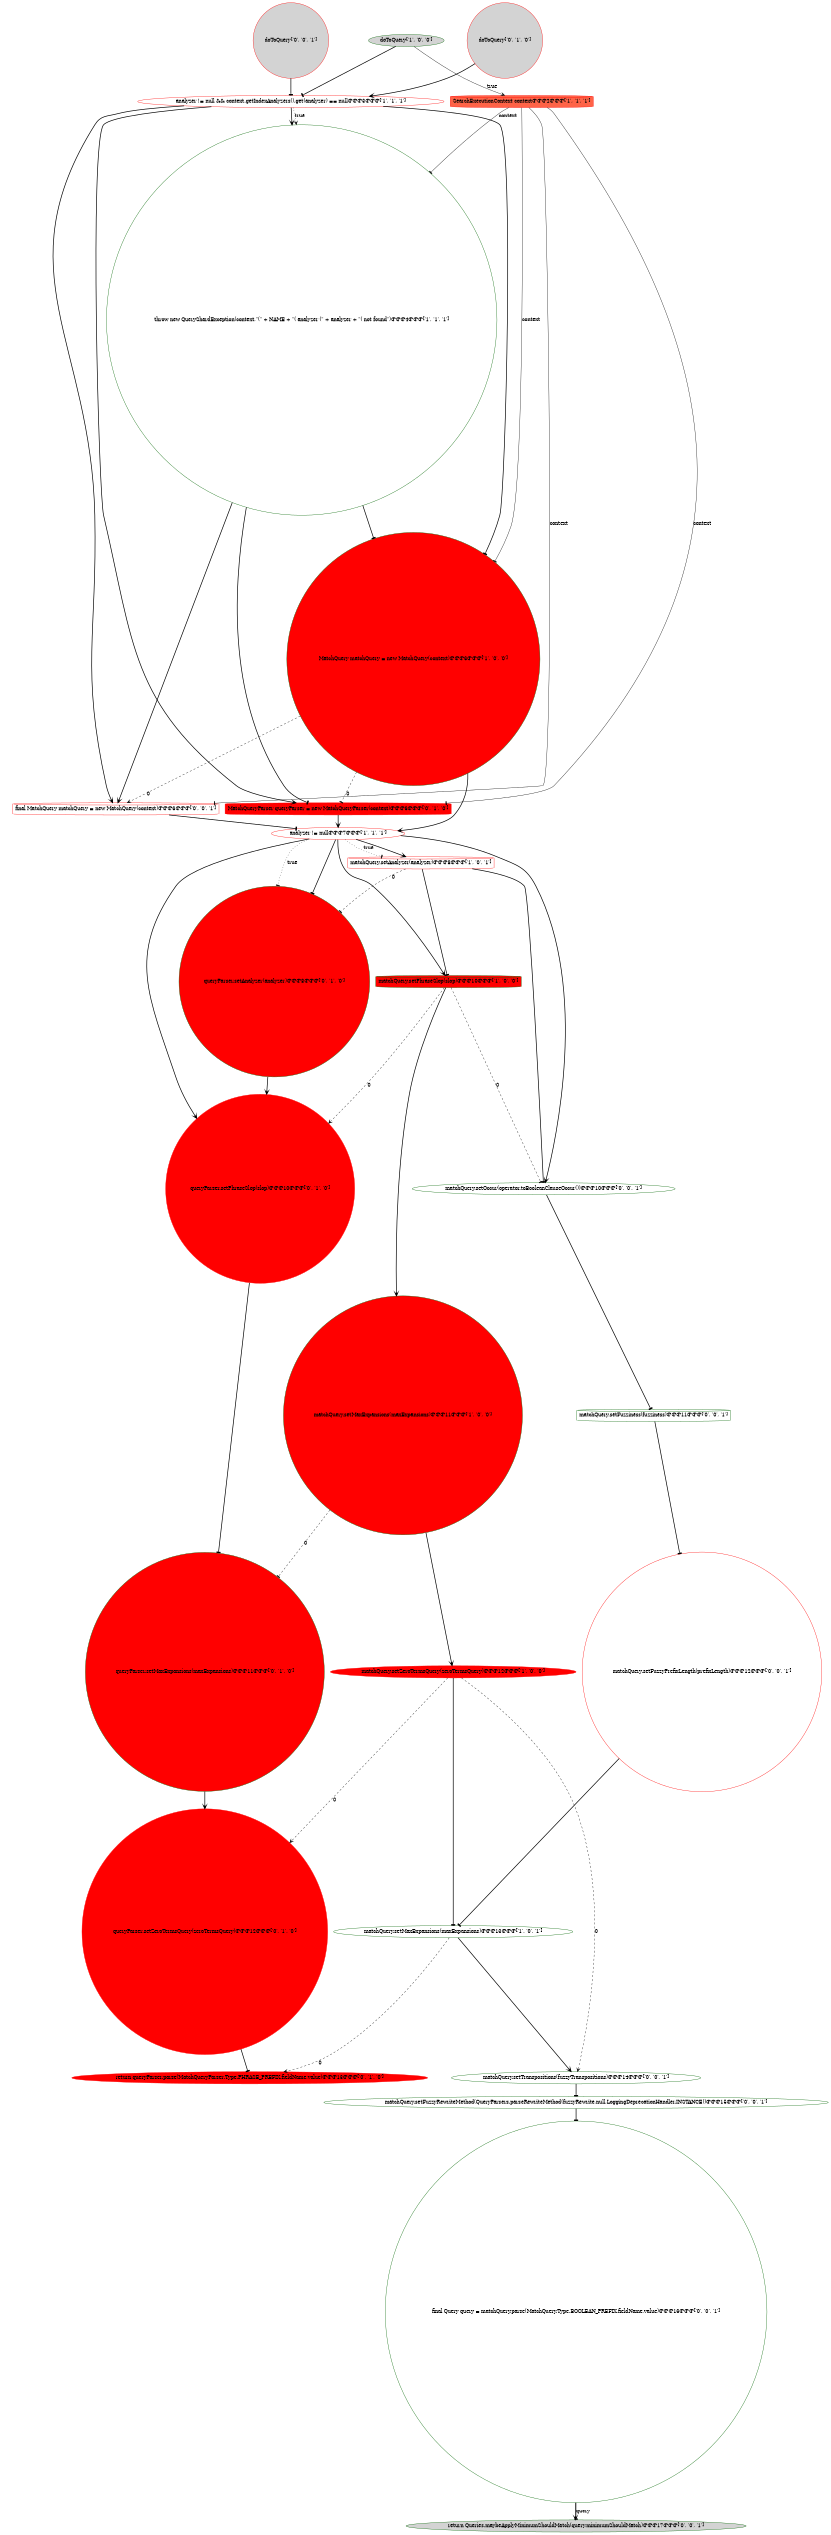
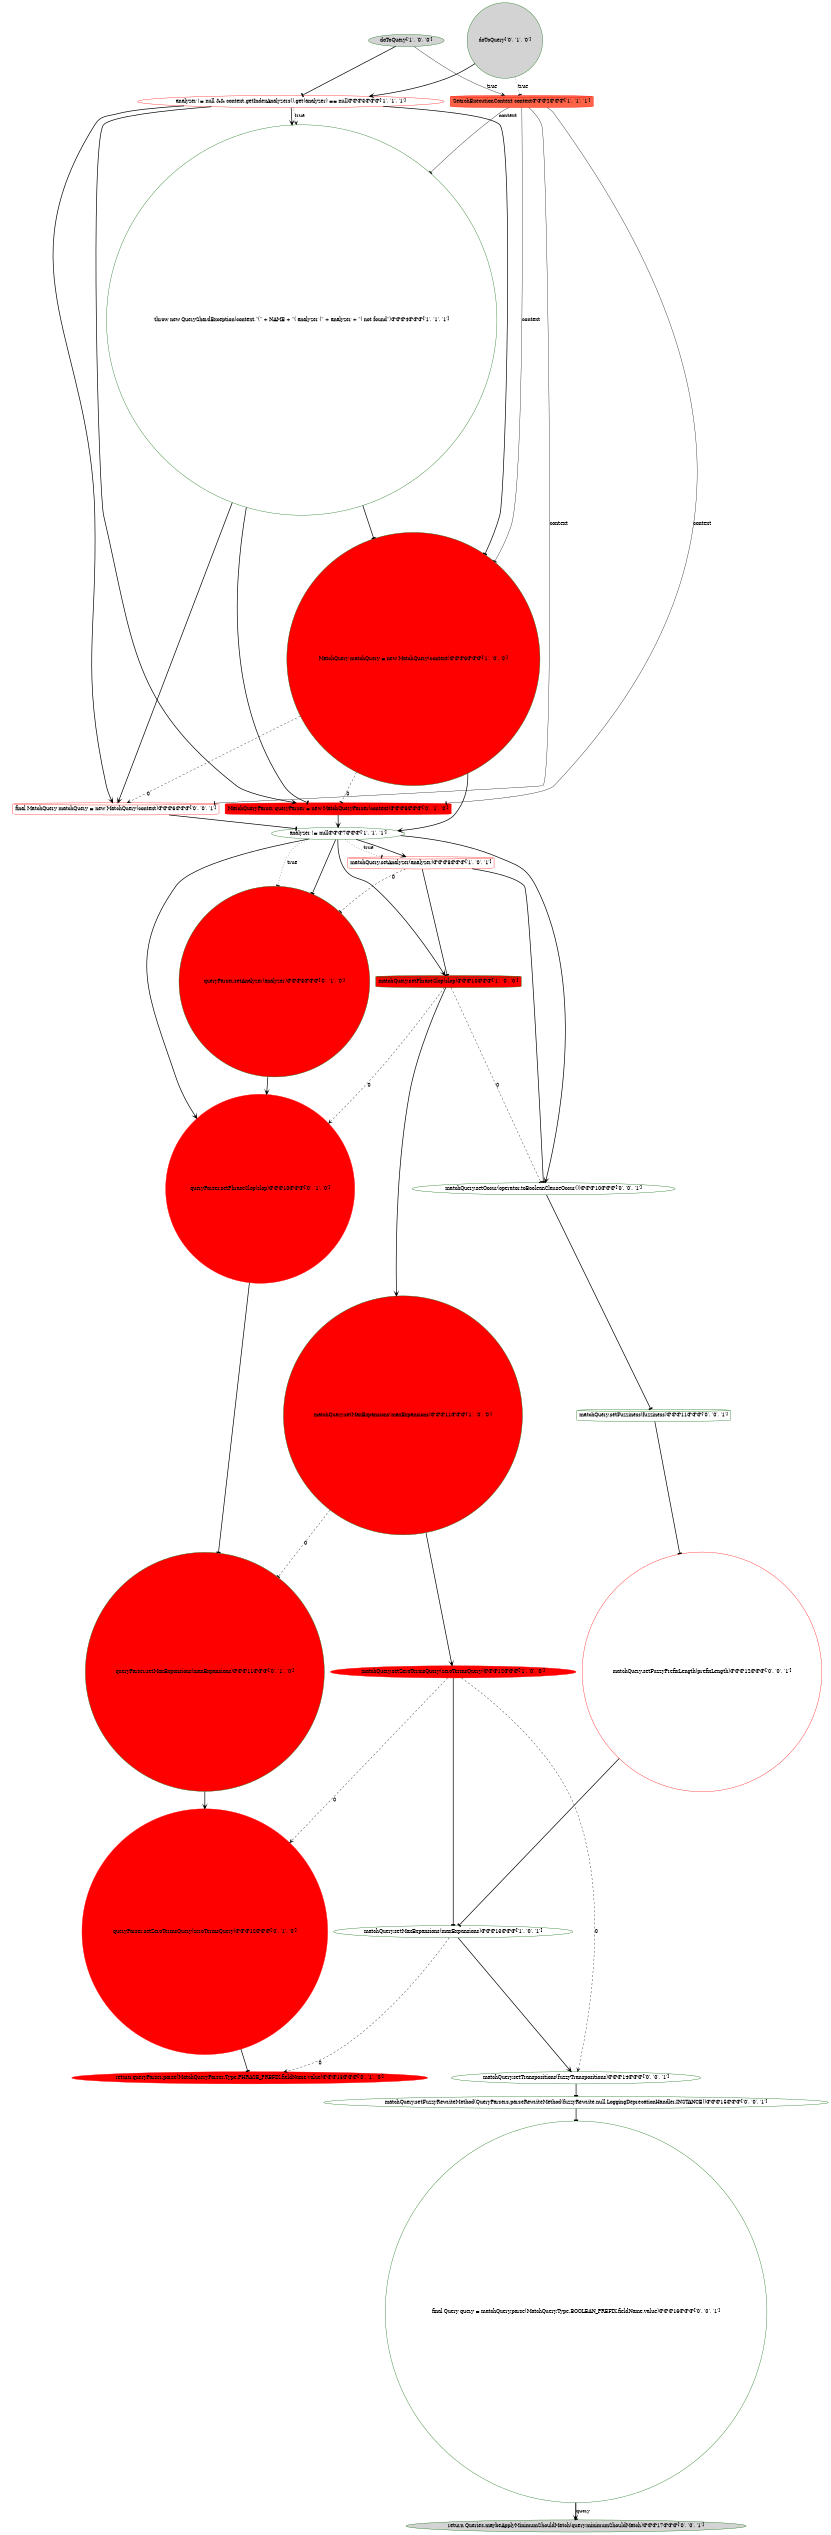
node "doToQuery['0', '0', '1']": removed
node "doToQuery['0', '1', '0']": color red -> darkgreen
edge "doToQuery['0', '1', '0']" -> "SearchExecutionContext context@@@2@@@['1', '1', '1']": added, label "true"
node "analyzer != null@@@7@@@['1', '1', '1']": color red -> darkgreen
